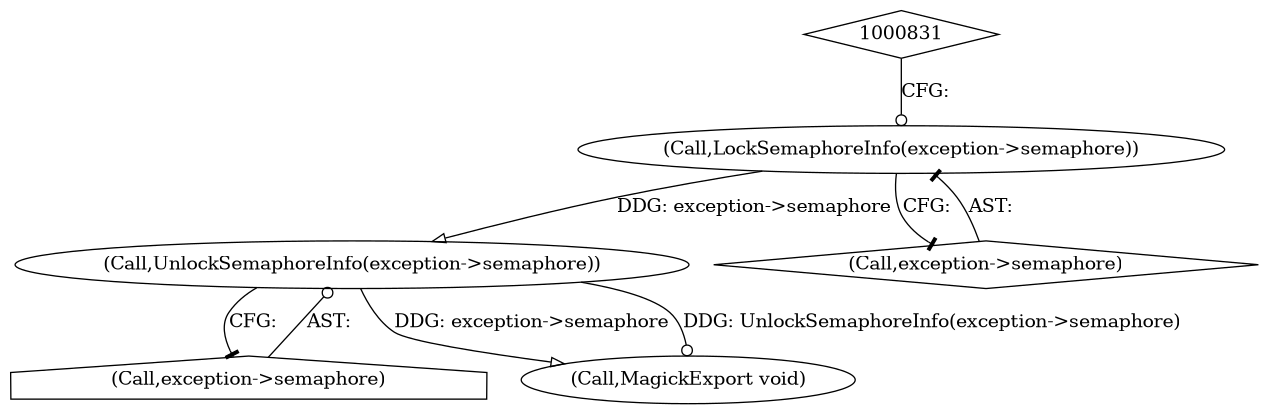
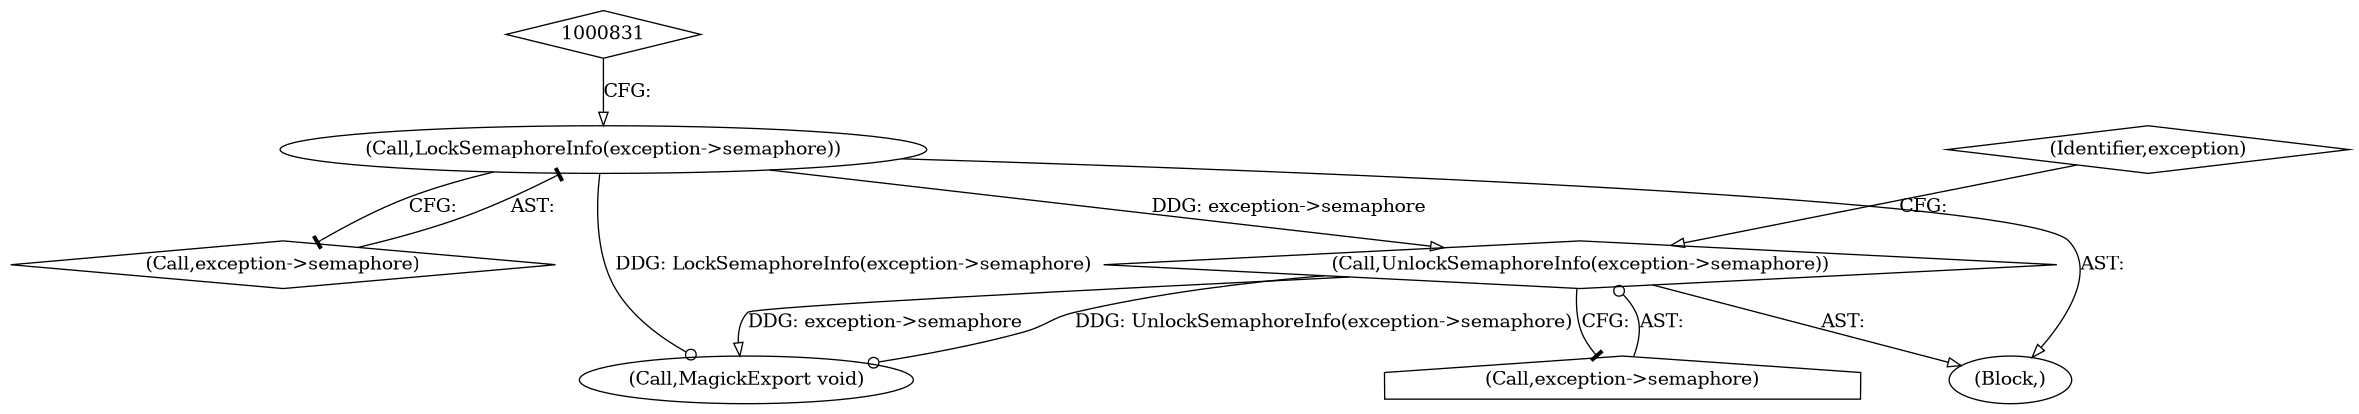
edge "1000831" -> "(Call,LockSemaphoreInfo(exception->semaphore))": arrowhead odot -> onormal
node "(Identifier,exception)": added
node "(Call,UnlockSemaphoreInfo(exception->semaphore))": shape ellipse -> diamond
edge "(Call,LockSemaphoreInfo(exception->semaphore))" -> "(Call,MagickExport void)": added, label "DDG: LockSemaphoreInfo(exception->semaphore)"
node "(Block,)": added
